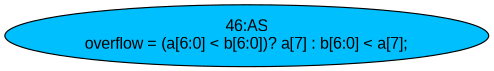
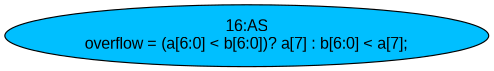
node "46:AS overflow = (a[6:0] < b[6:0])? a[7] : b[6:0] < a[7];": label "46:AS overflow = (a[6:0] < b[6:0])? a[7] : b[6:0] < a[7];" -> "16:AS overflow = (a[6:0] < b[6:0])? a[7] : b[6:0] < a[7];"
